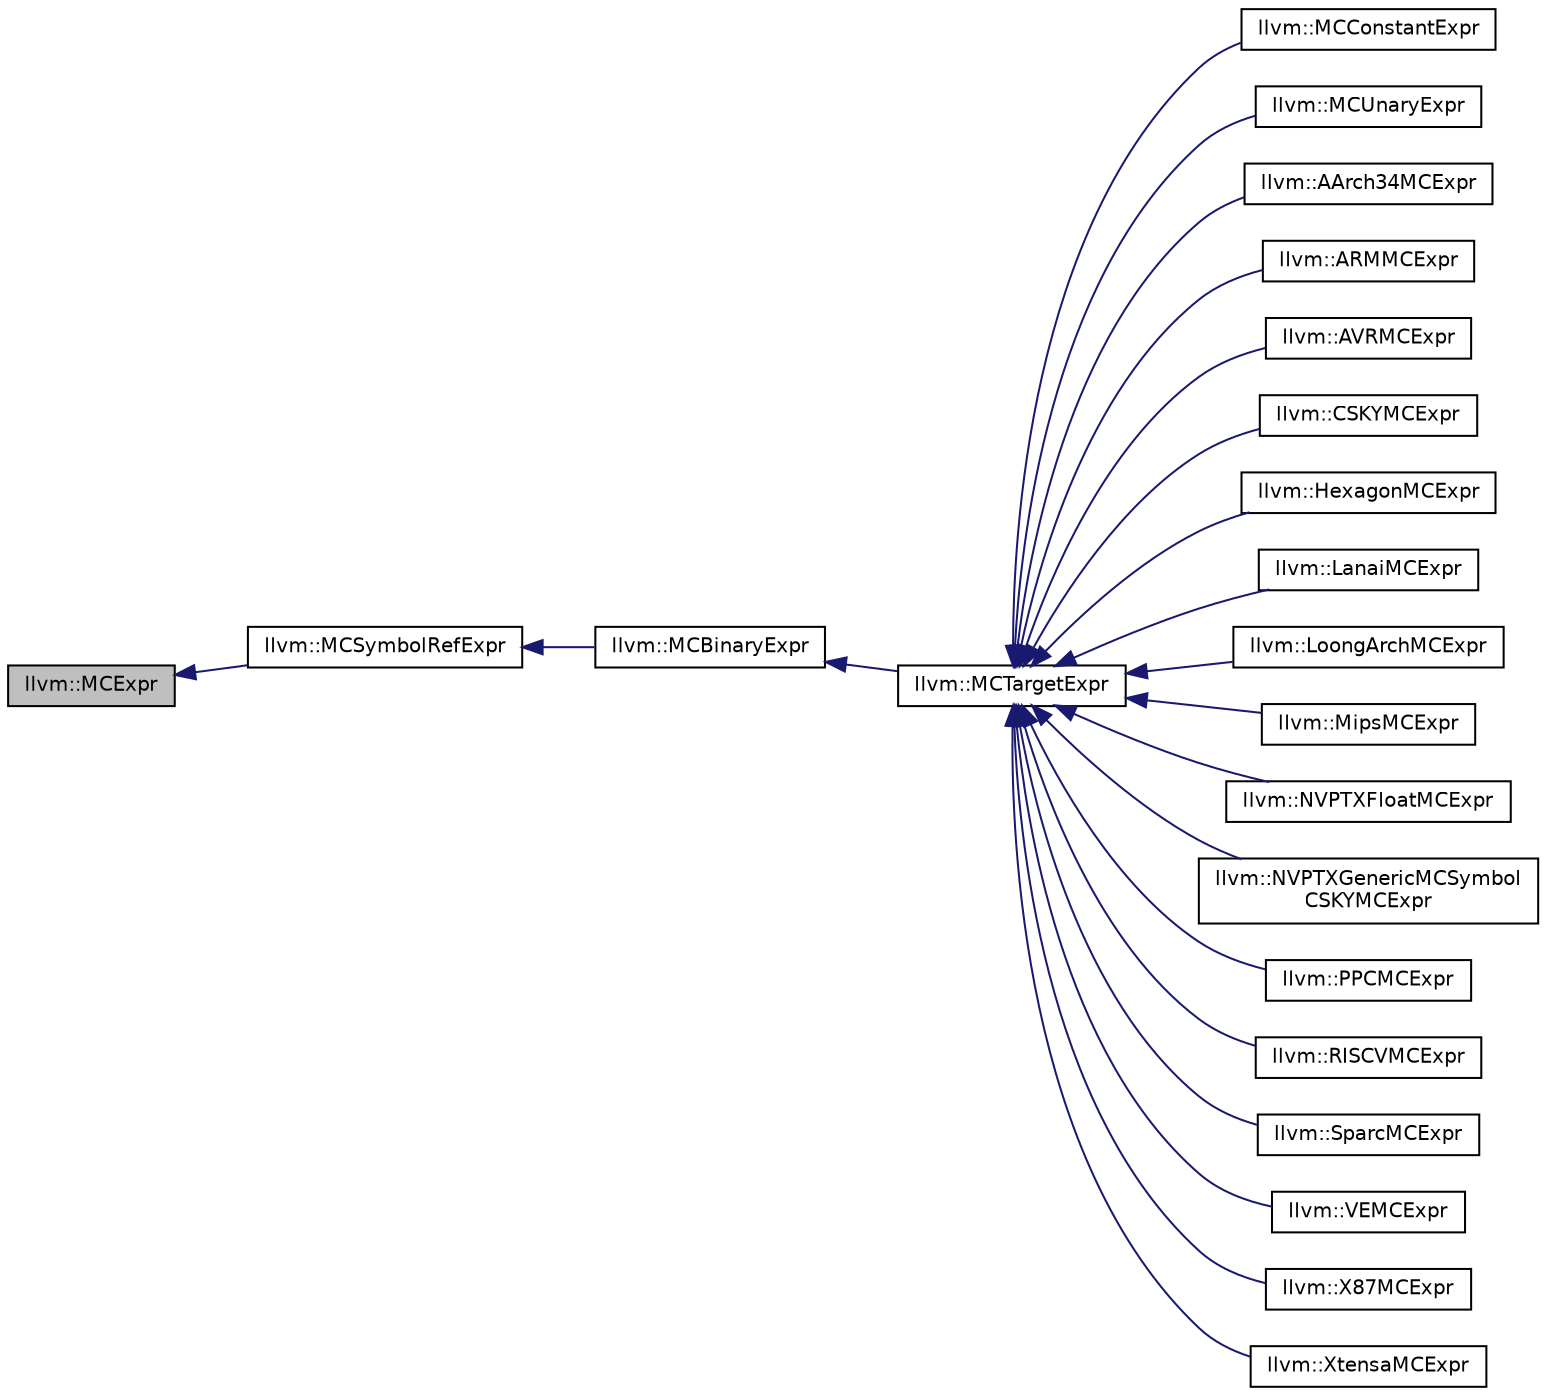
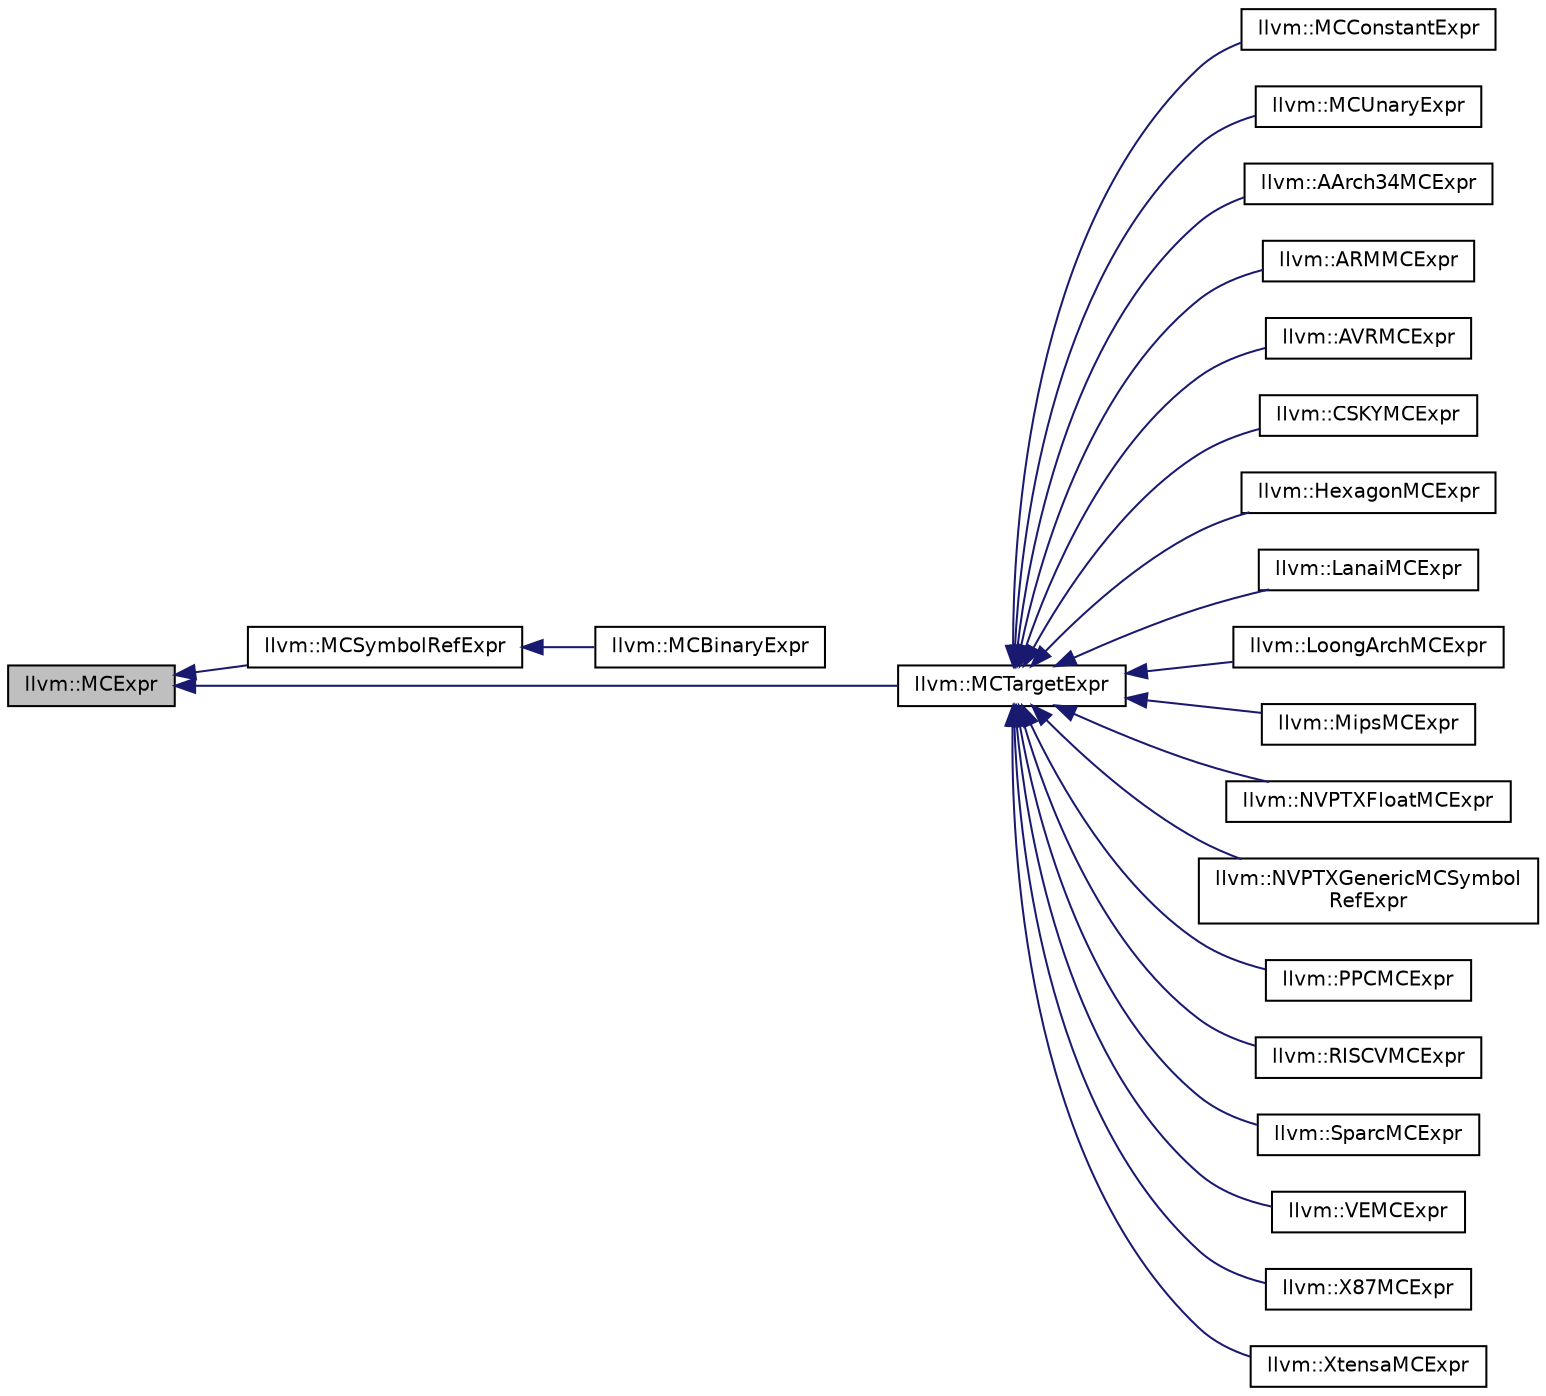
edge "llvm::MCTargetExpr" -> "llvm::MCBinaryExpr": now "llvm::MCTargetExpr" -> "llvm::MCExpr"
node "llvm::NVPTXGenericMCSymbol CSKYMCExpr": label "llvm::NVPTXGenericMCSymbol CSKYMCExpr" -> "llvm::NVPTXGenericMCSymbol RefExpr"
